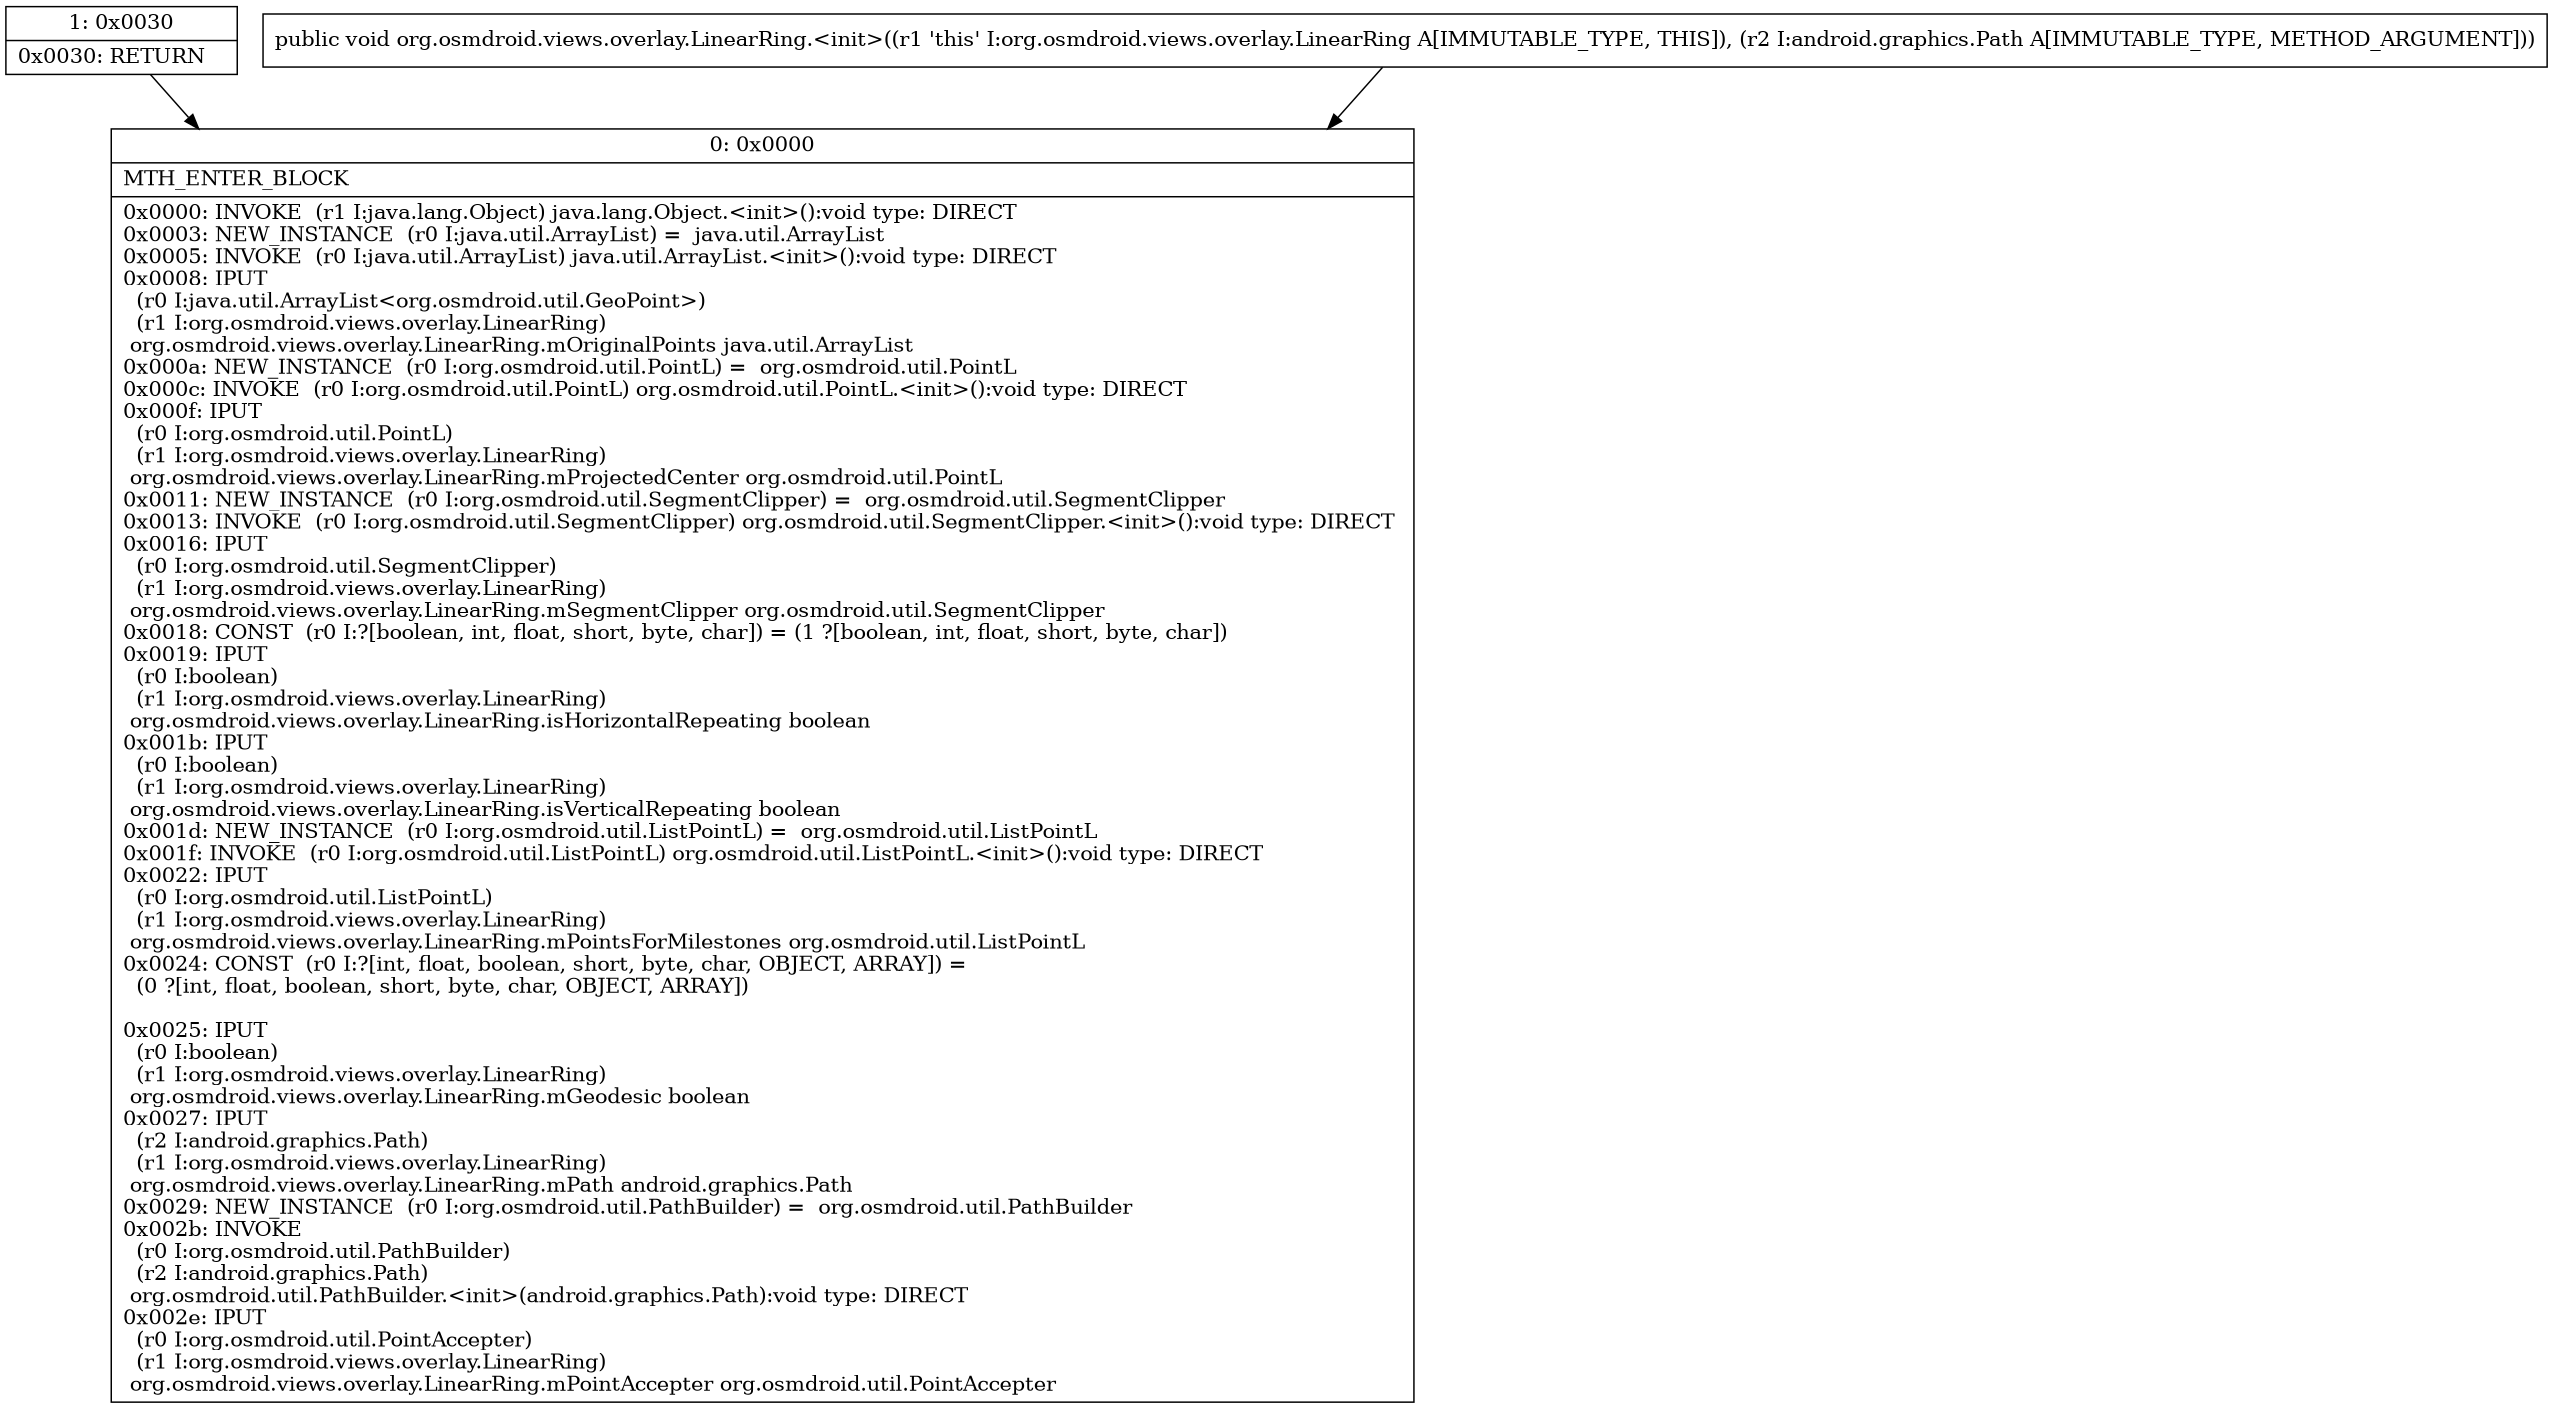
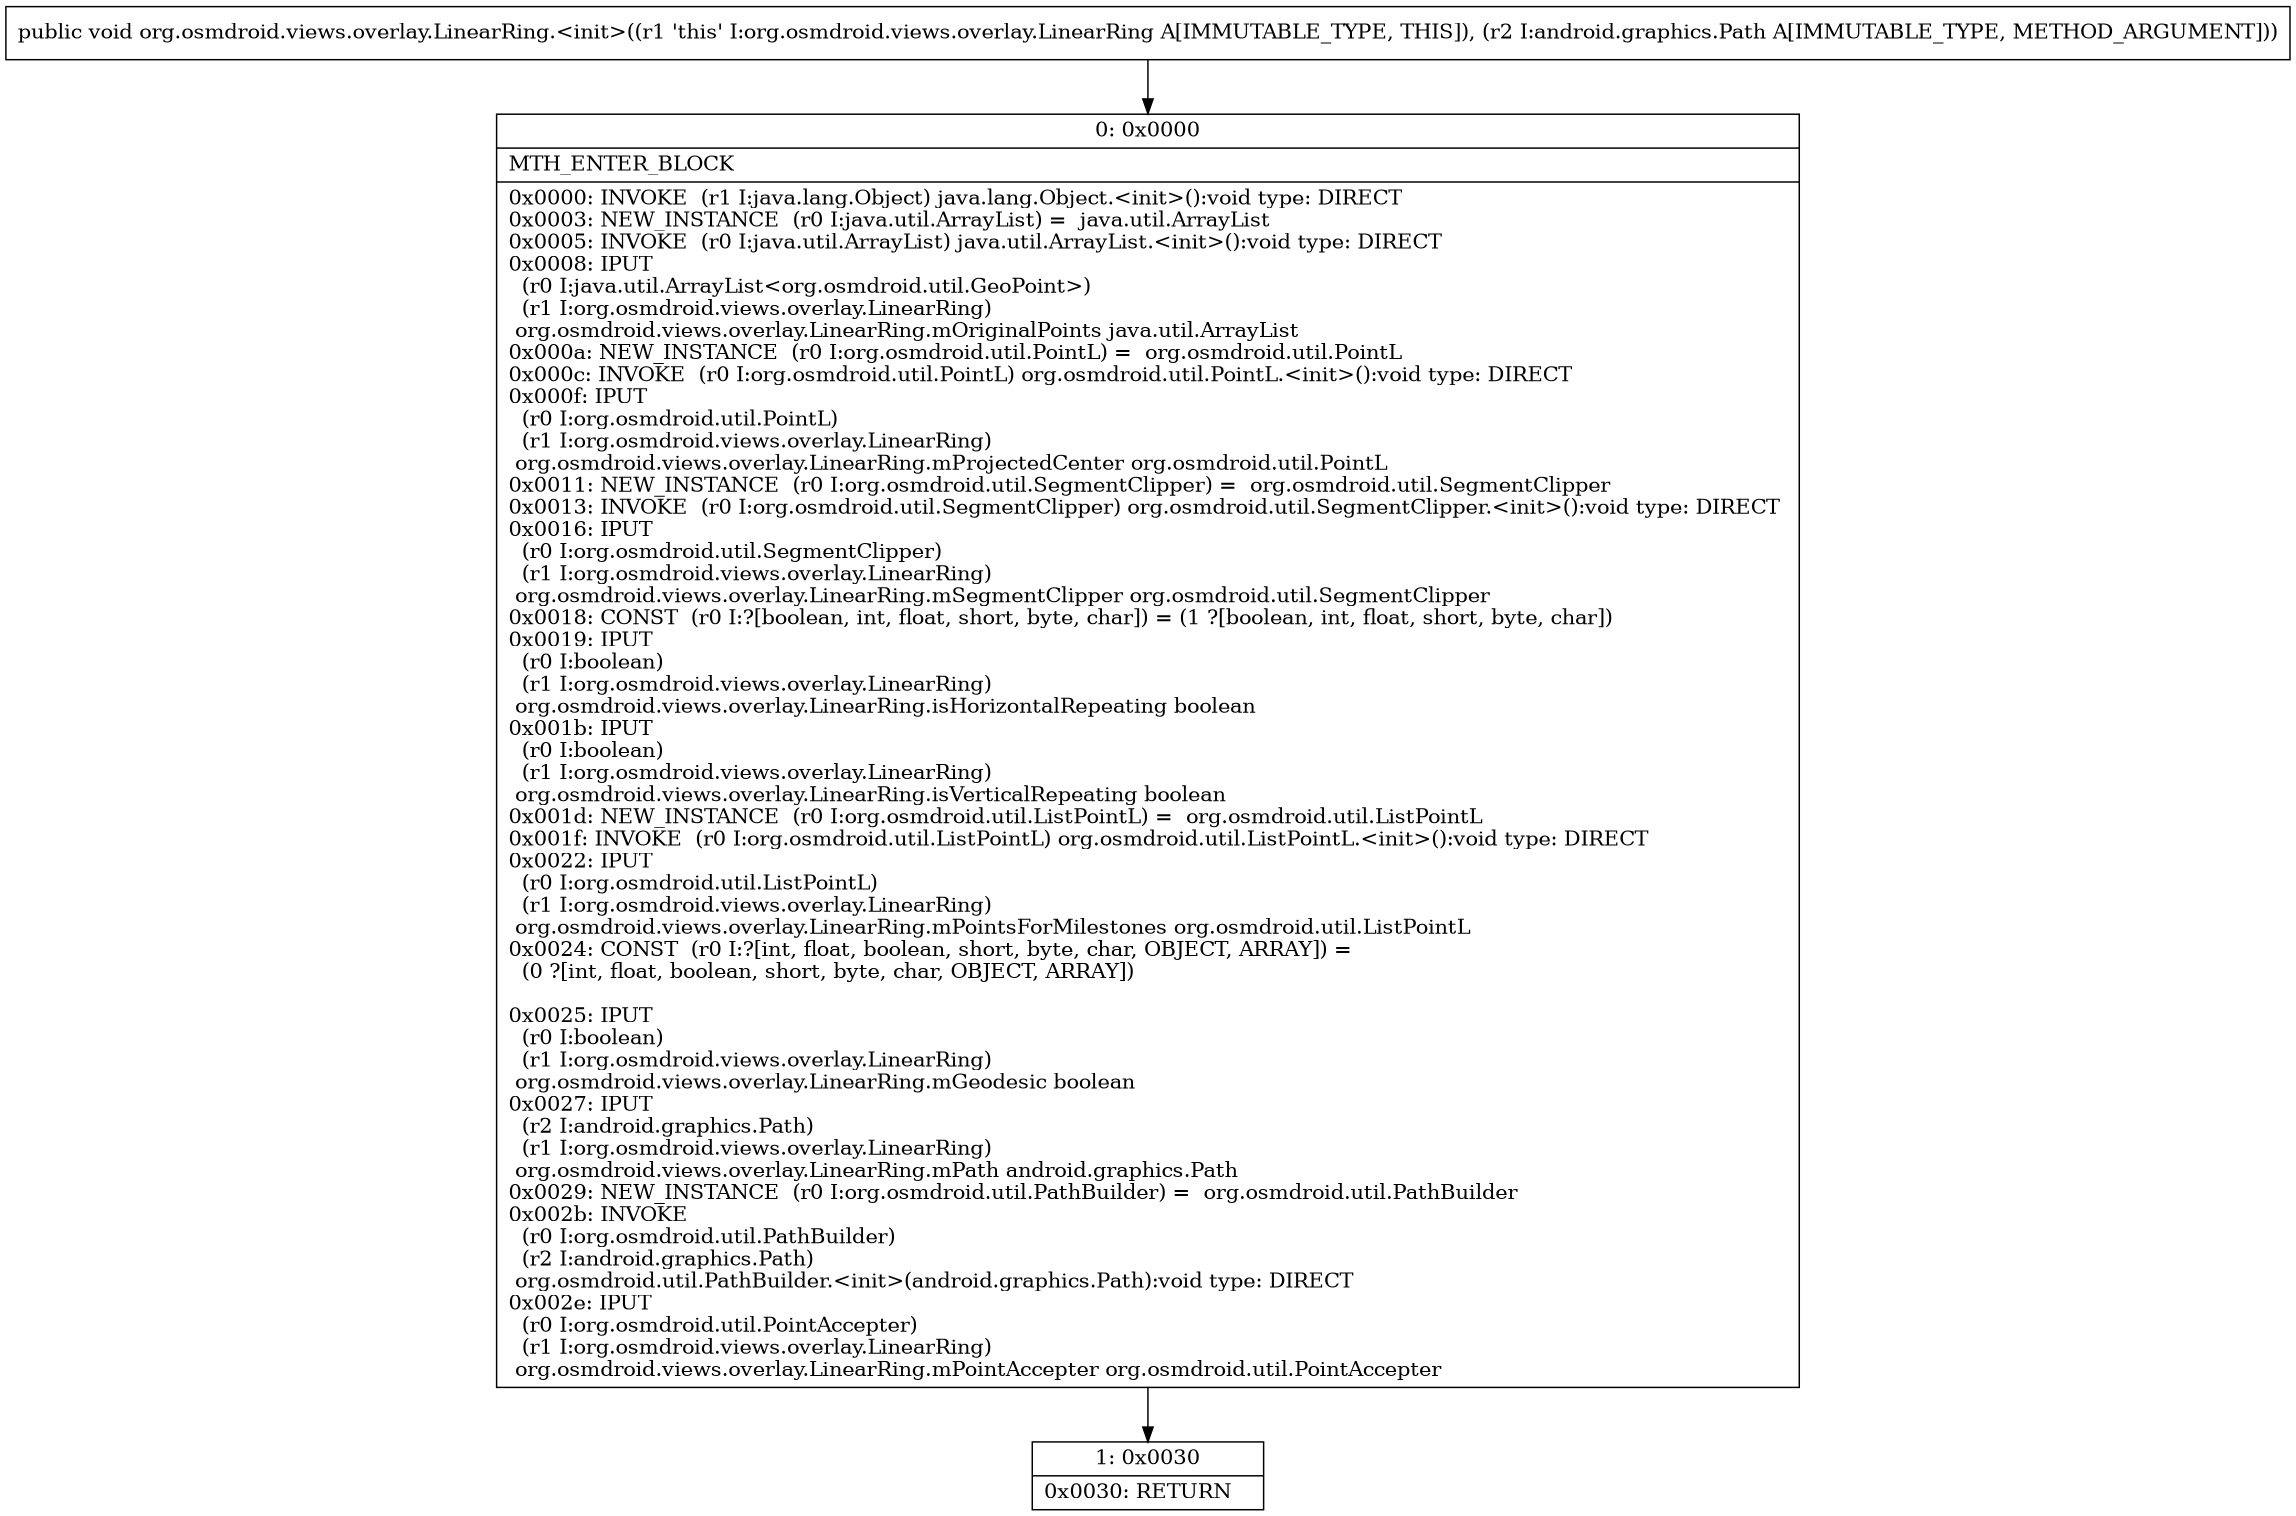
edge "1: 0x0030" -> "0: 0x0000": reversed
